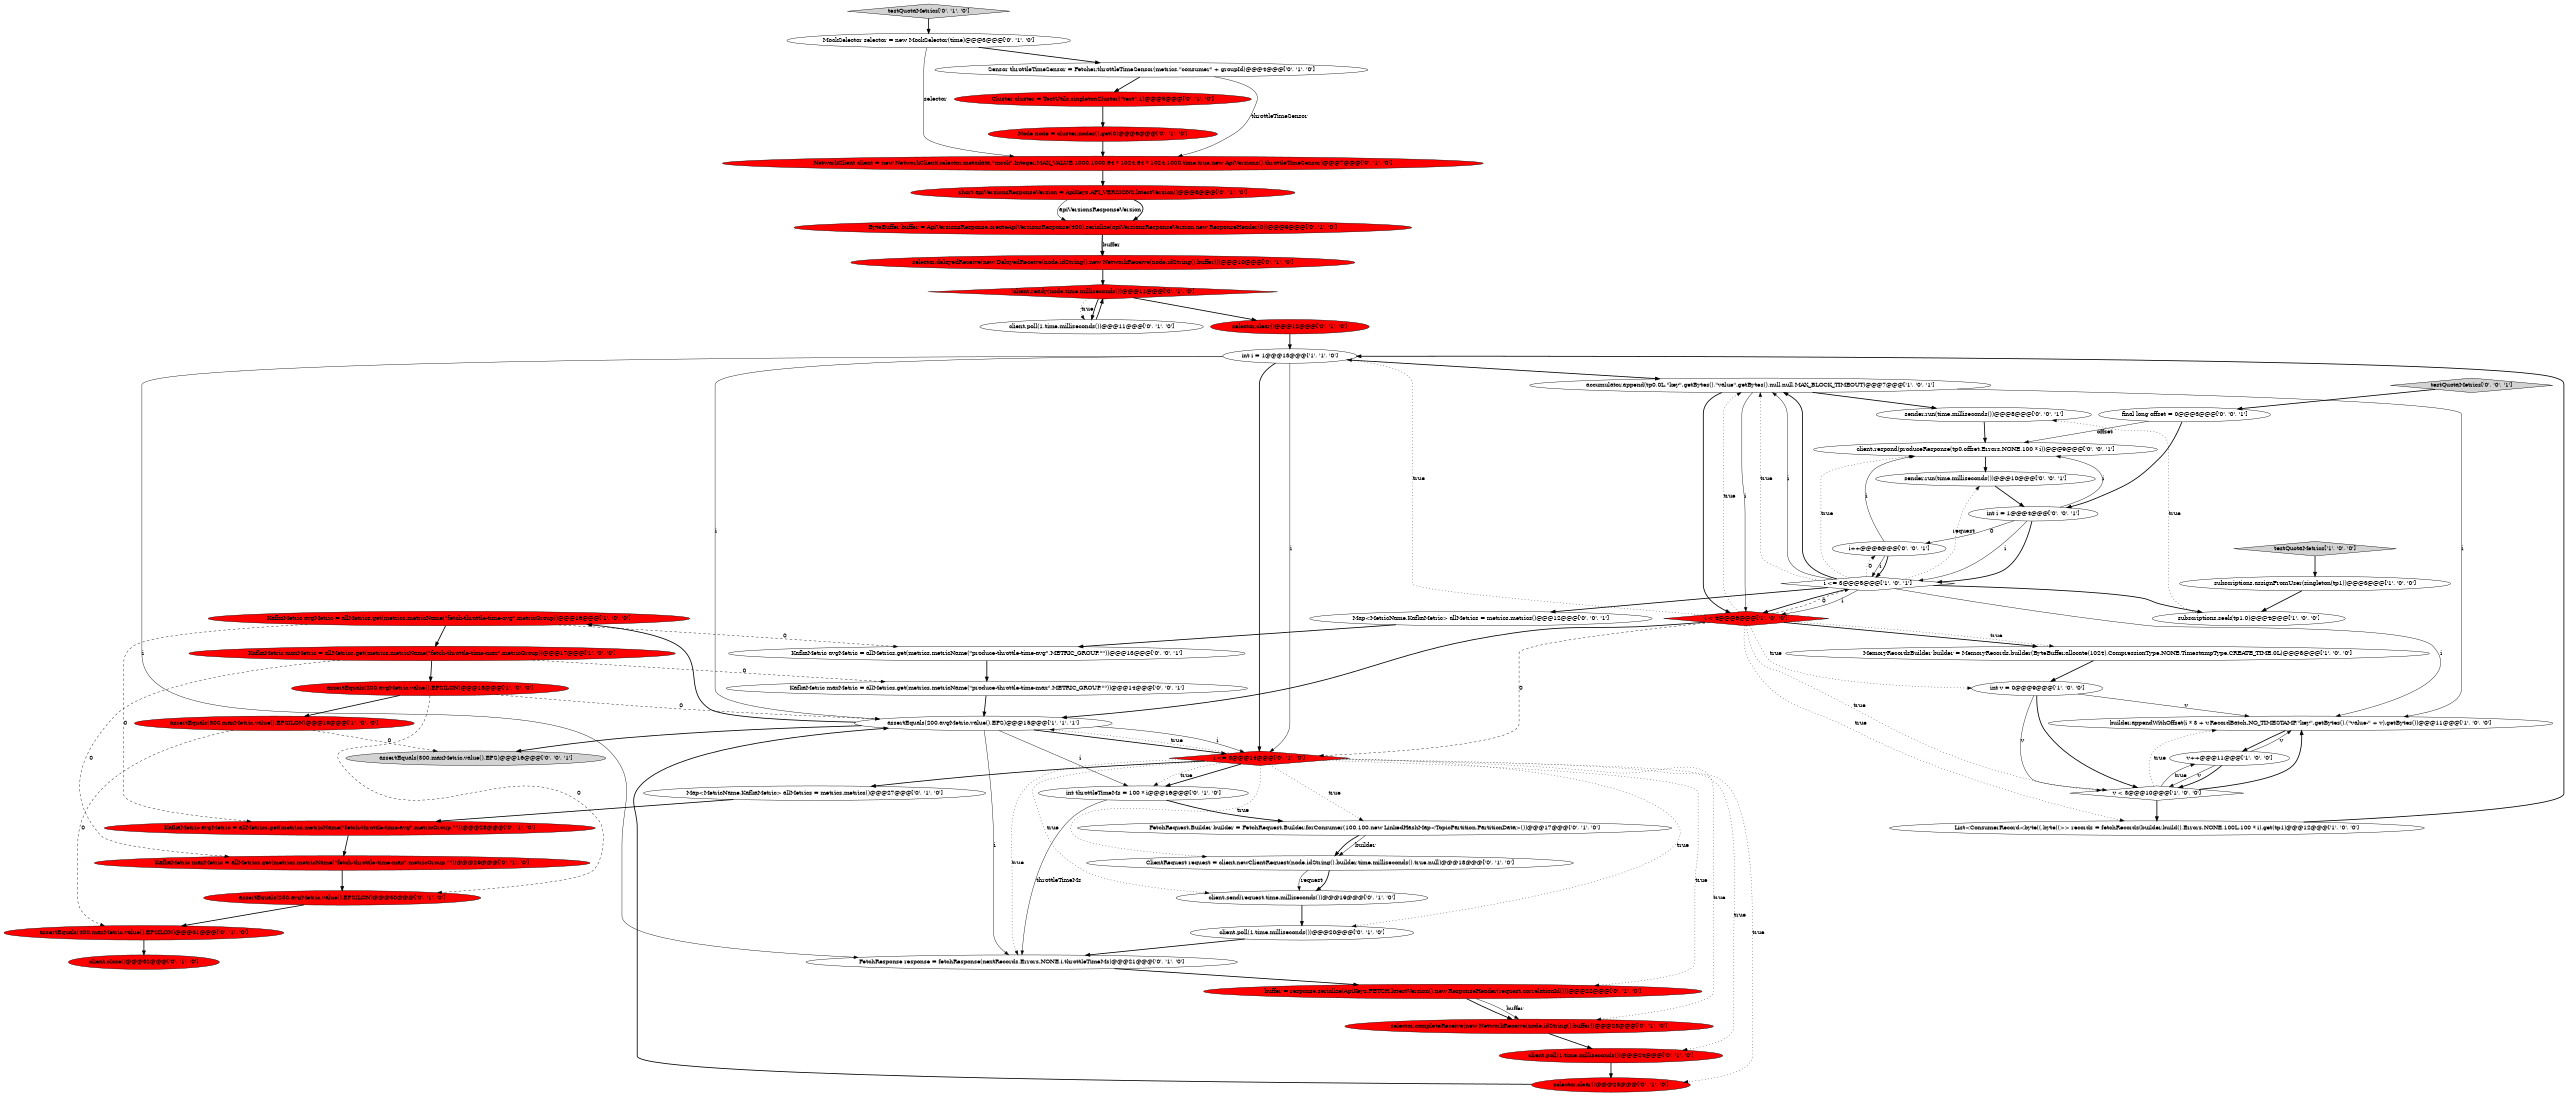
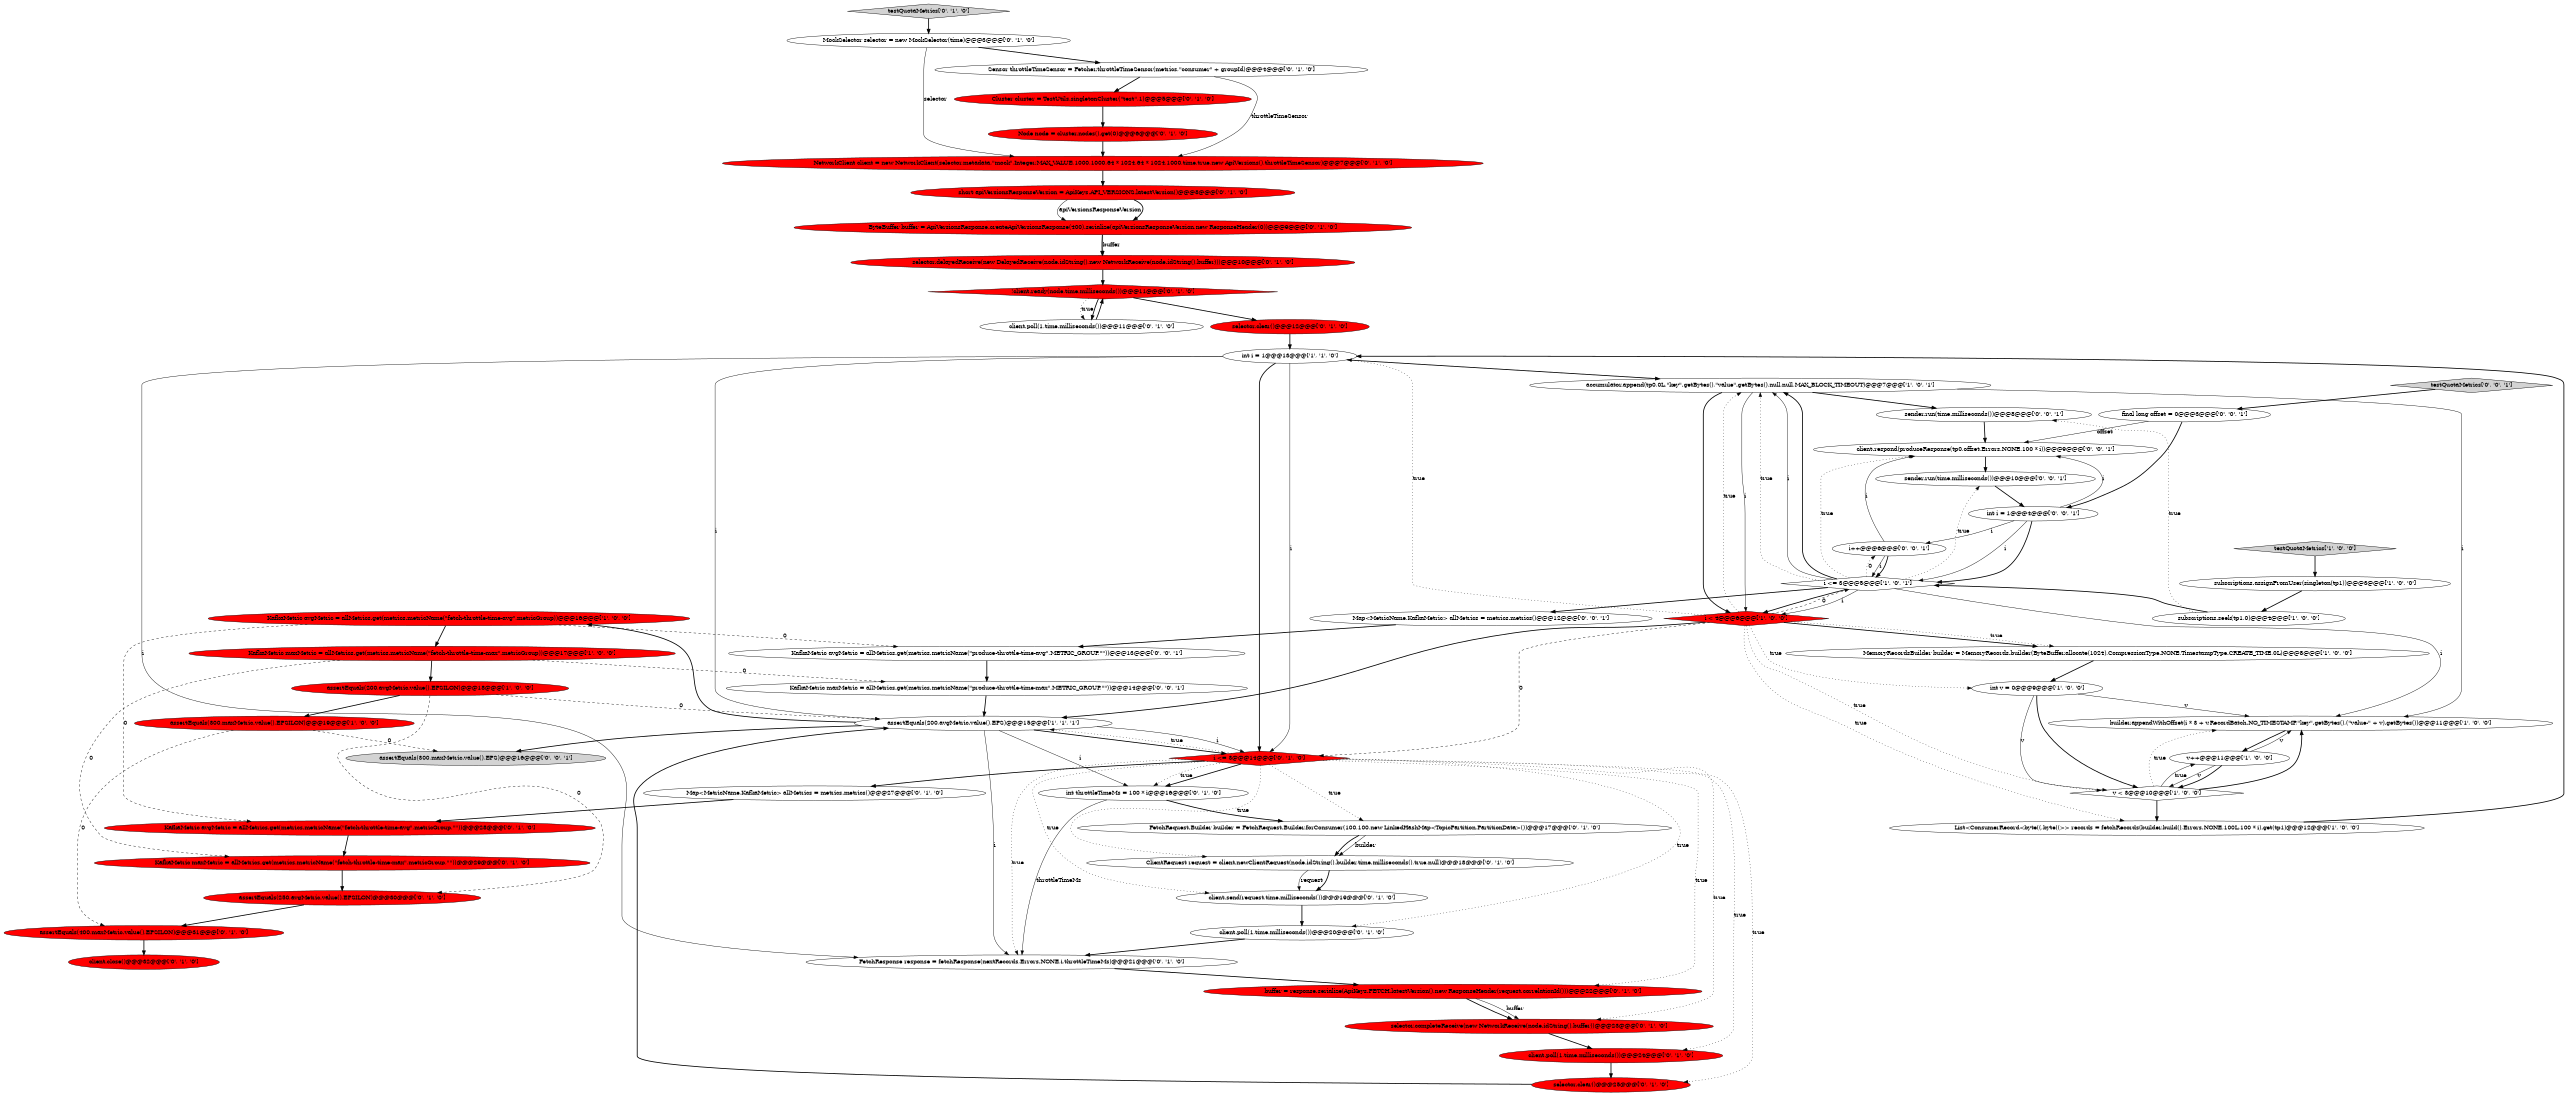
edge "i <= 3@@@5@@@['1', '0', '1']" -> "sender.run(time.milliseconds())@@@10@@@['0', '0', '1']": label "request" -> "true"
edge "int i = 1@@@4@@@['0', '0', '1']" -> "i++@@@6@@@['0', '0', '1']": label "0" -> "i"
edge "i <= 3@@@5@@@['1', '0', '1']" -> "subscriptions.seek(tp1,0)@@@4@@@['1', '0', '0']": reversed
